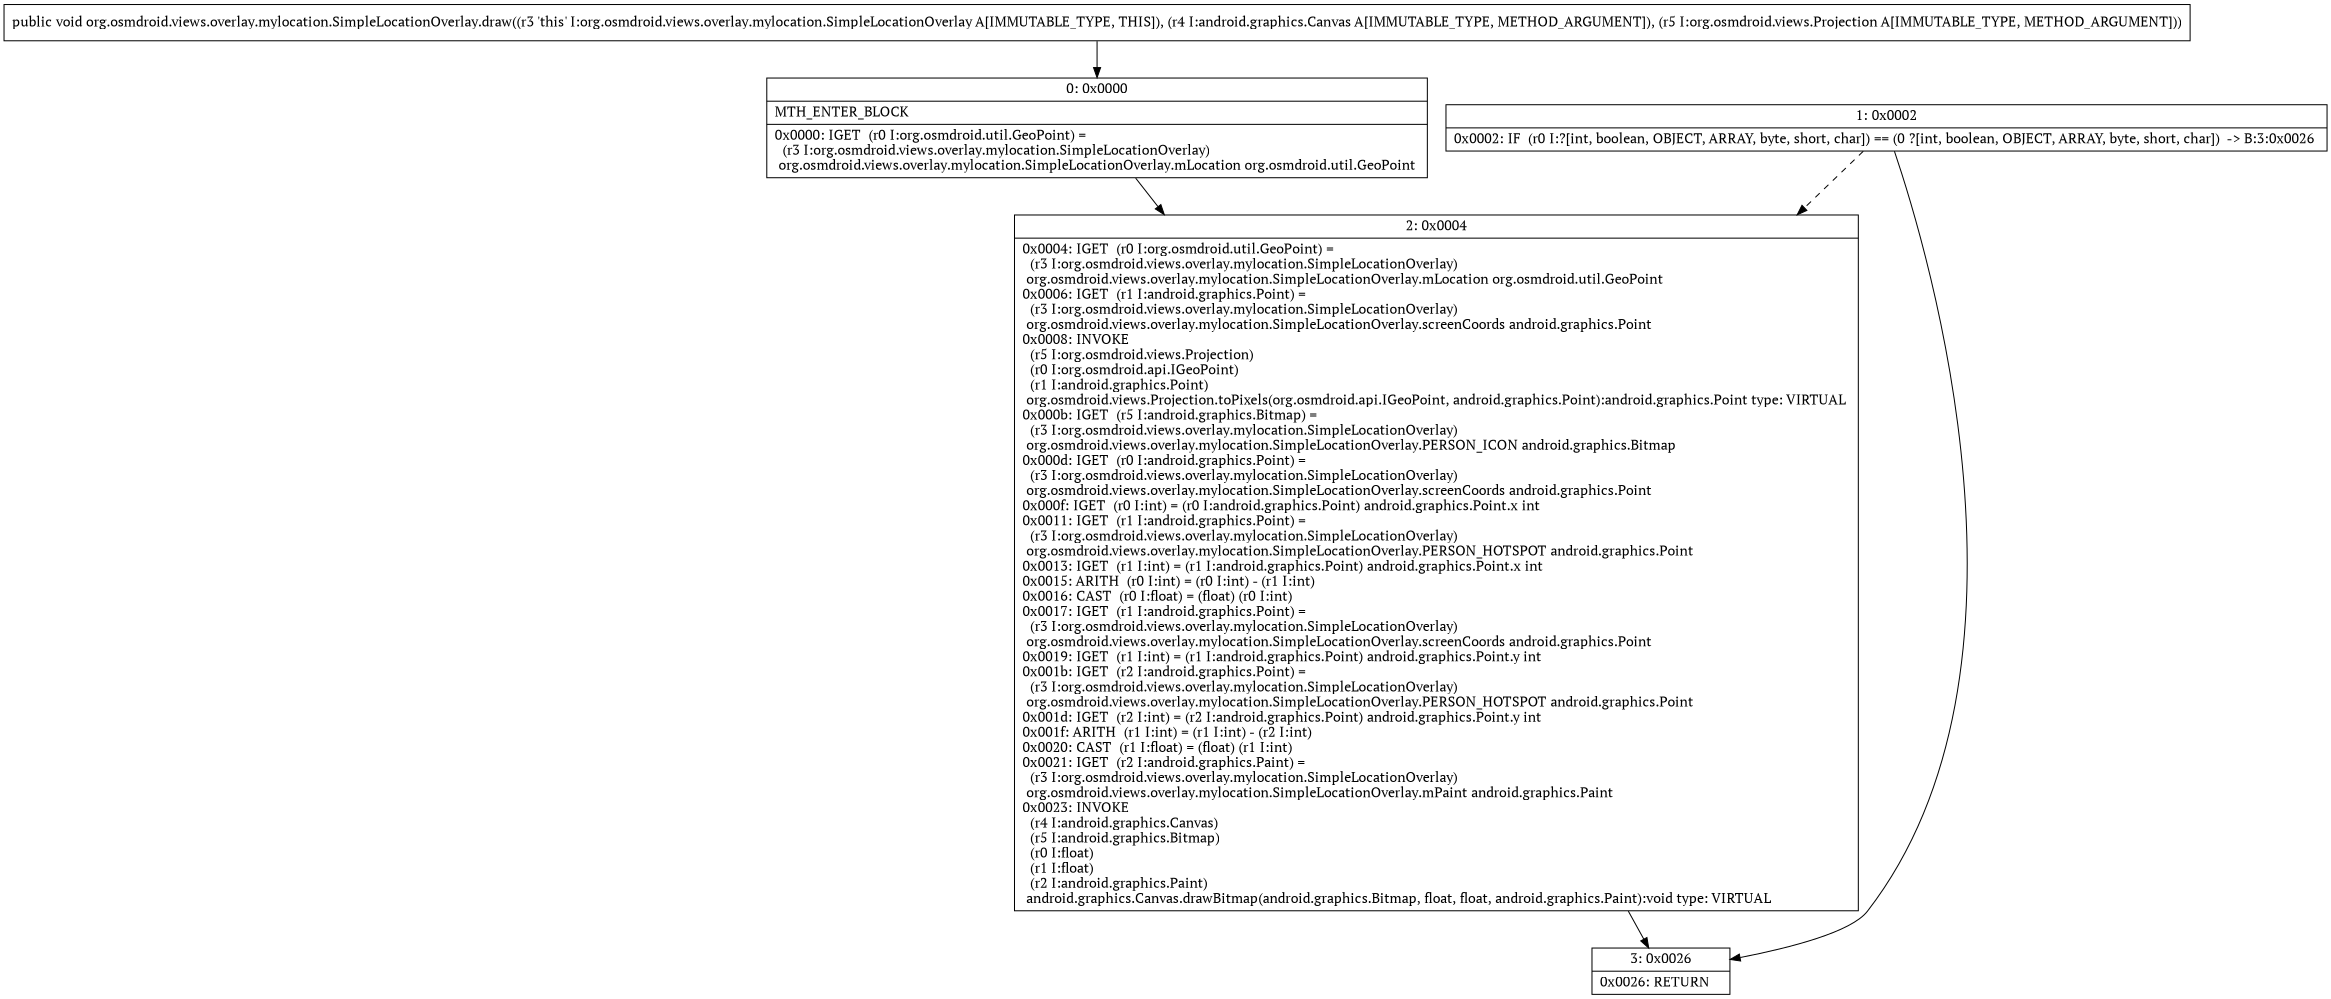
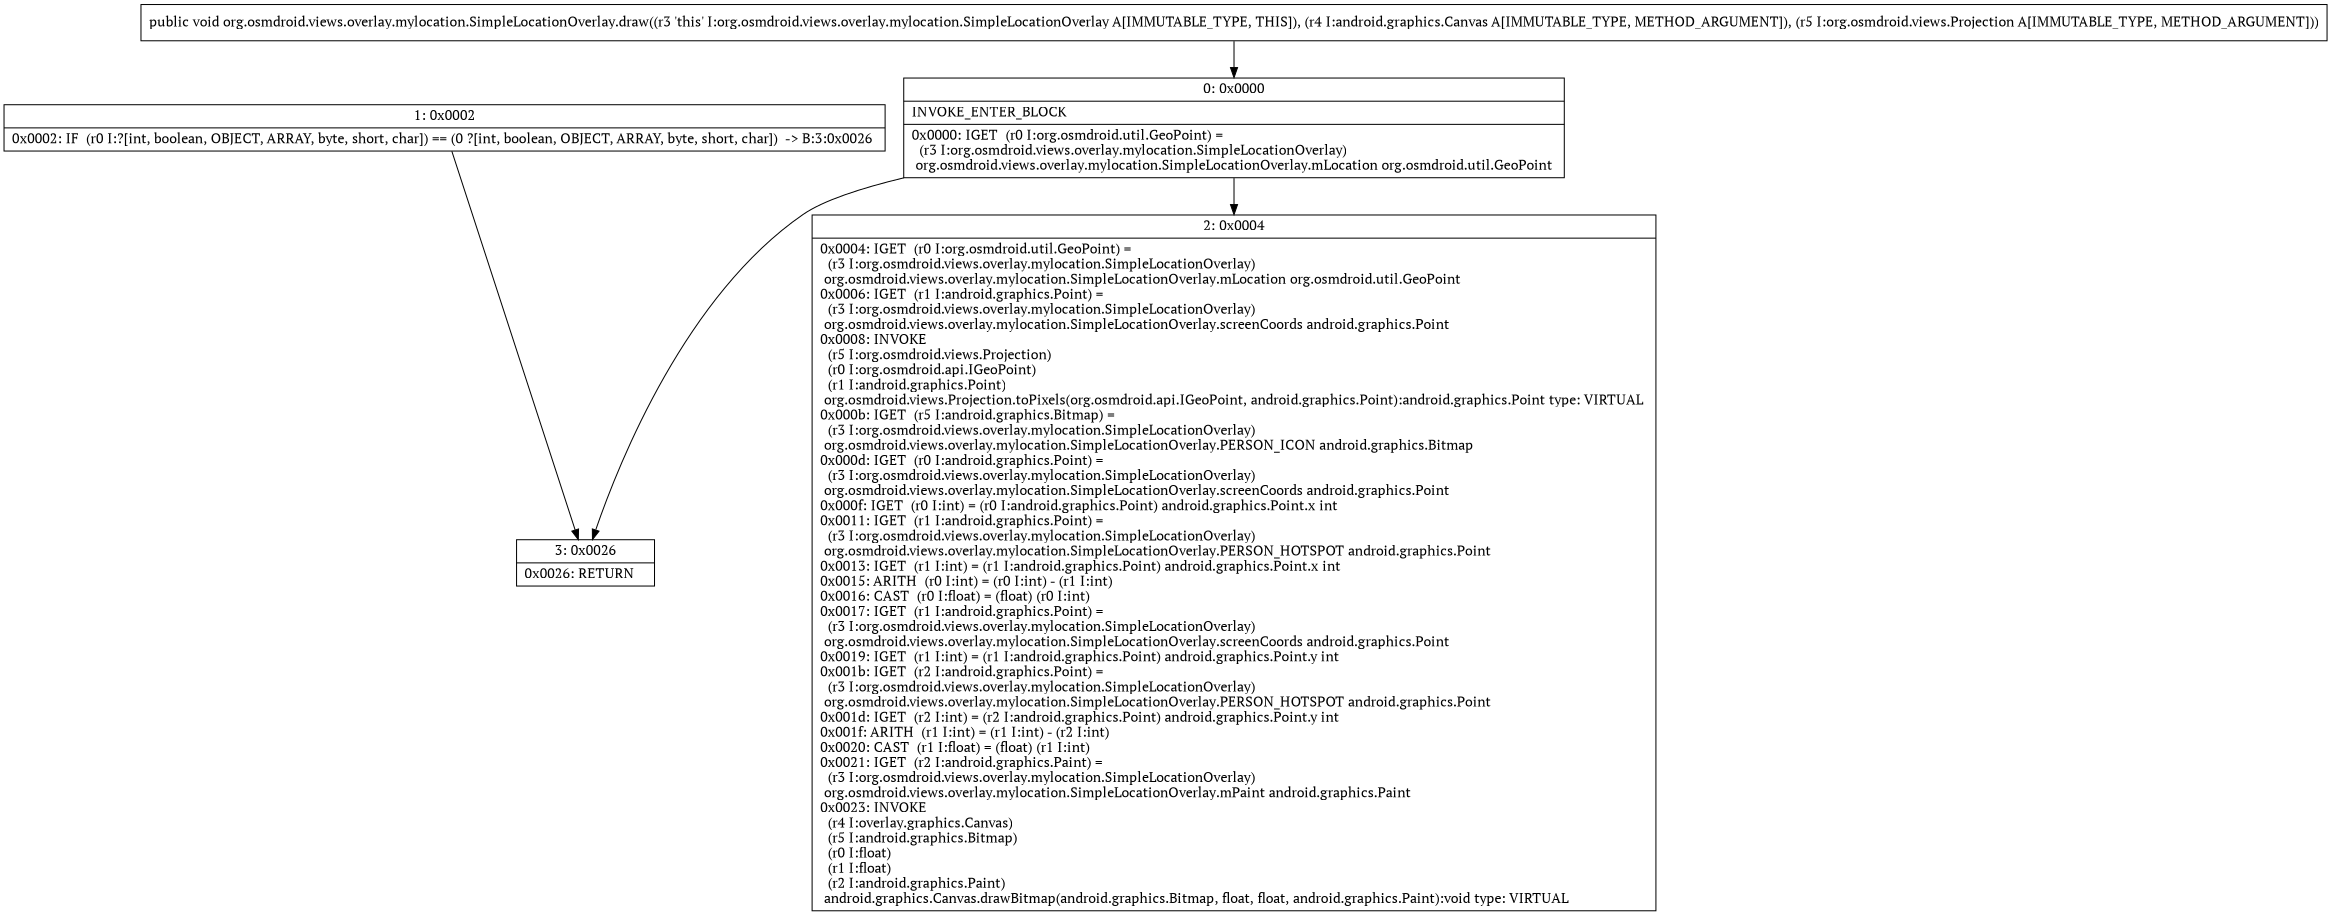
node "0: 0x0000": text "MTH_ENTER_BLOCK" -> "INVOKE_ENTER_BLOCK"
edge "1: 0x0002" -> "2: 0x0004": removed
node "2: 0x0004": text "(r4 I:android.graphics.Canvas)" -> "(r4 I:overlay.graphics.Canvas)"
edge "2: 0x0004" -> "3: 0x0026": now "0: 0x0000" -> "3: 0x0026"
